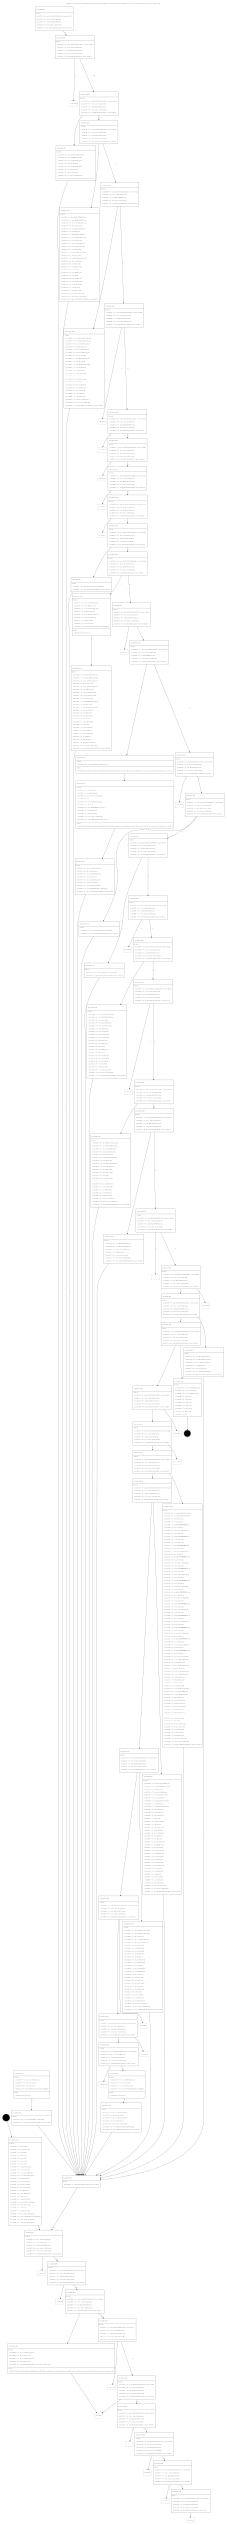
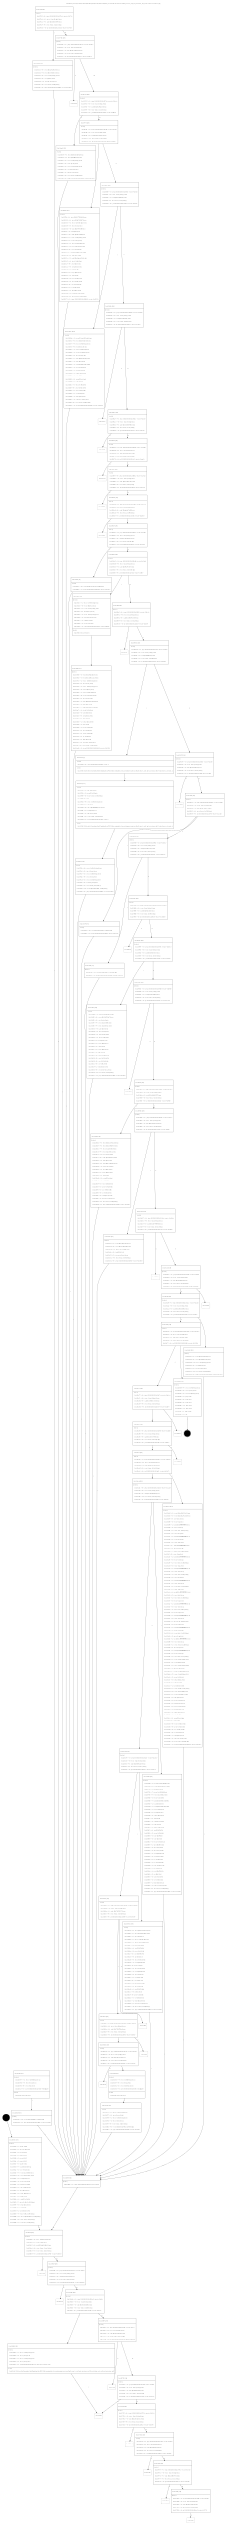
node "0x401dcd [30]": added
